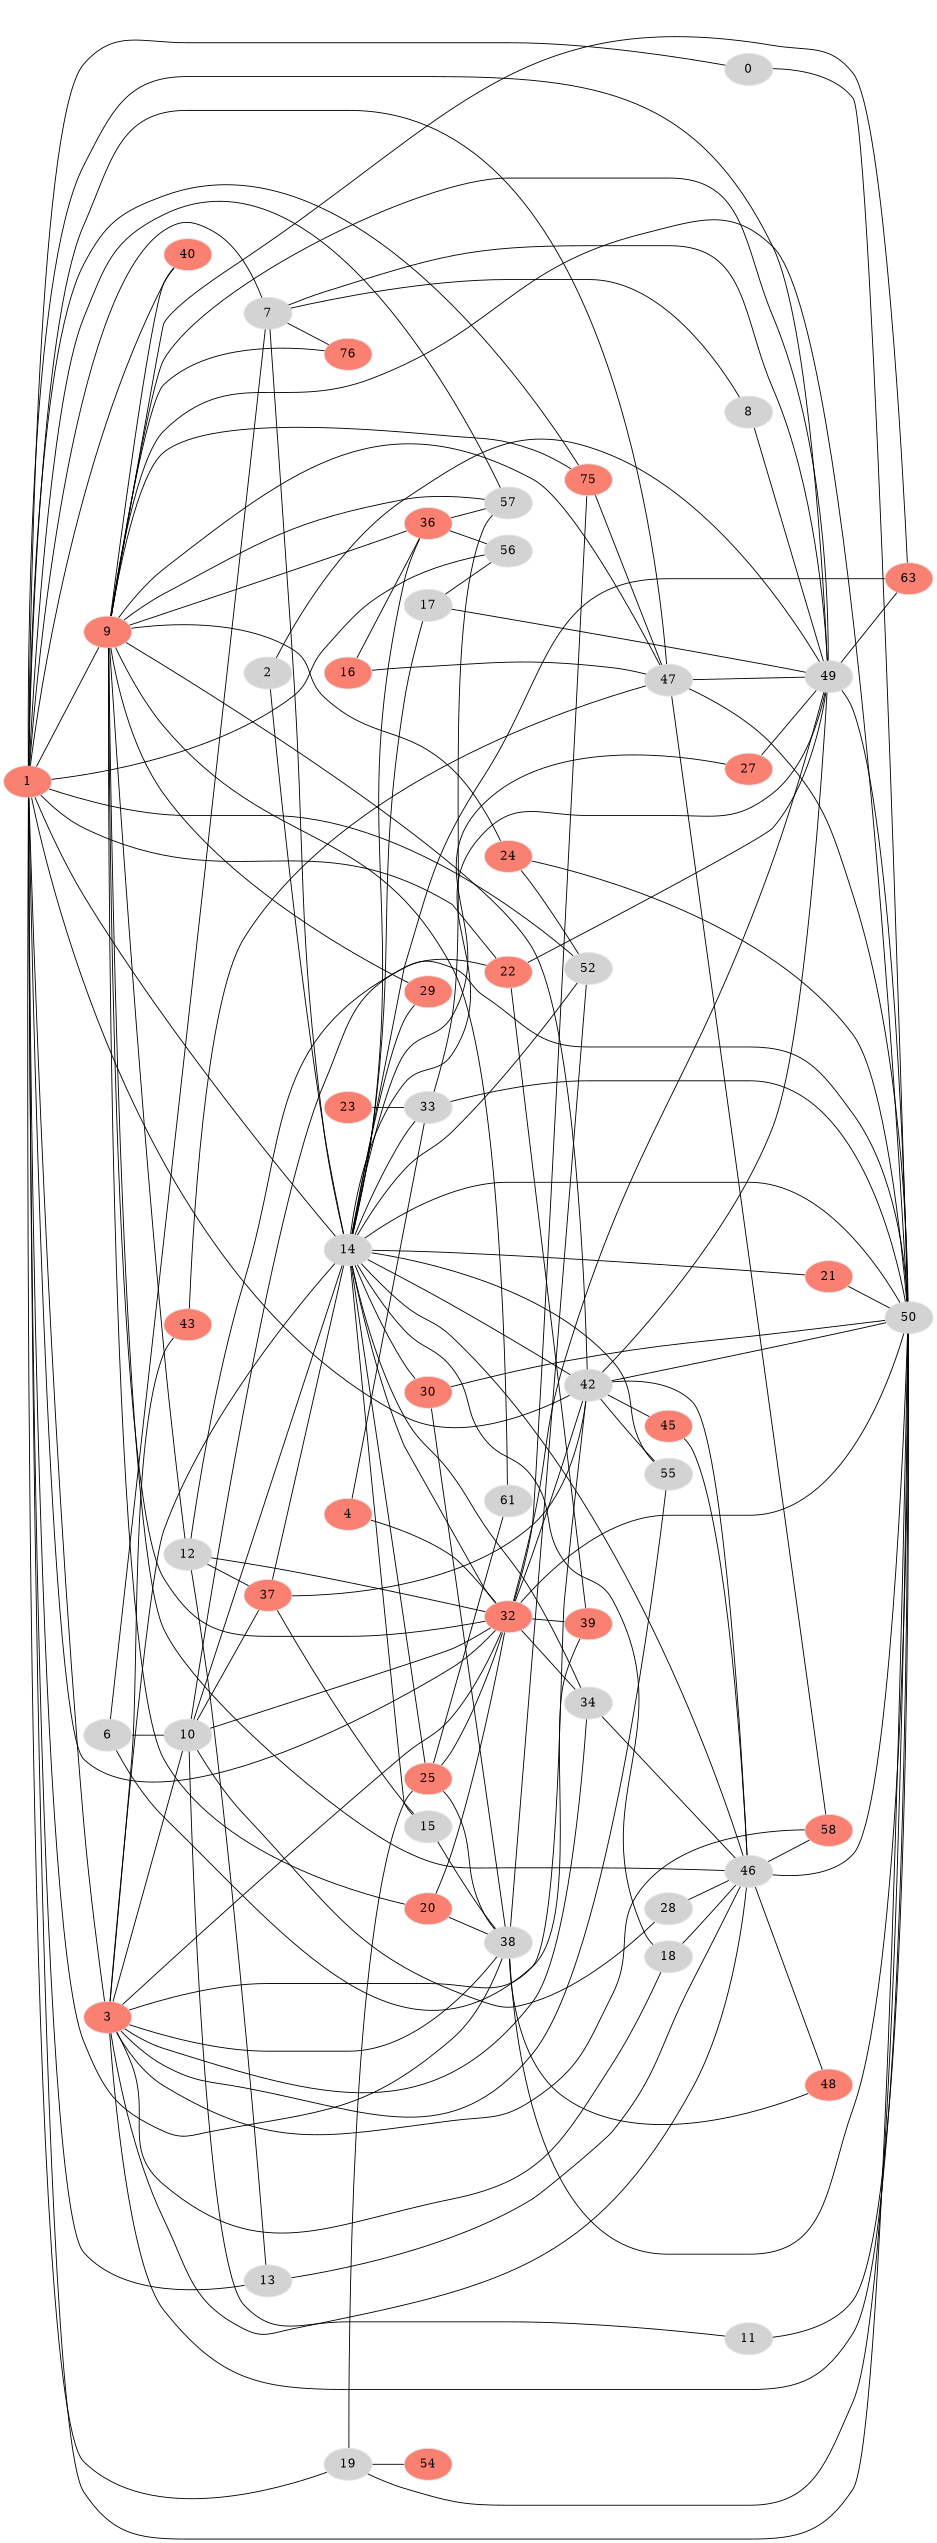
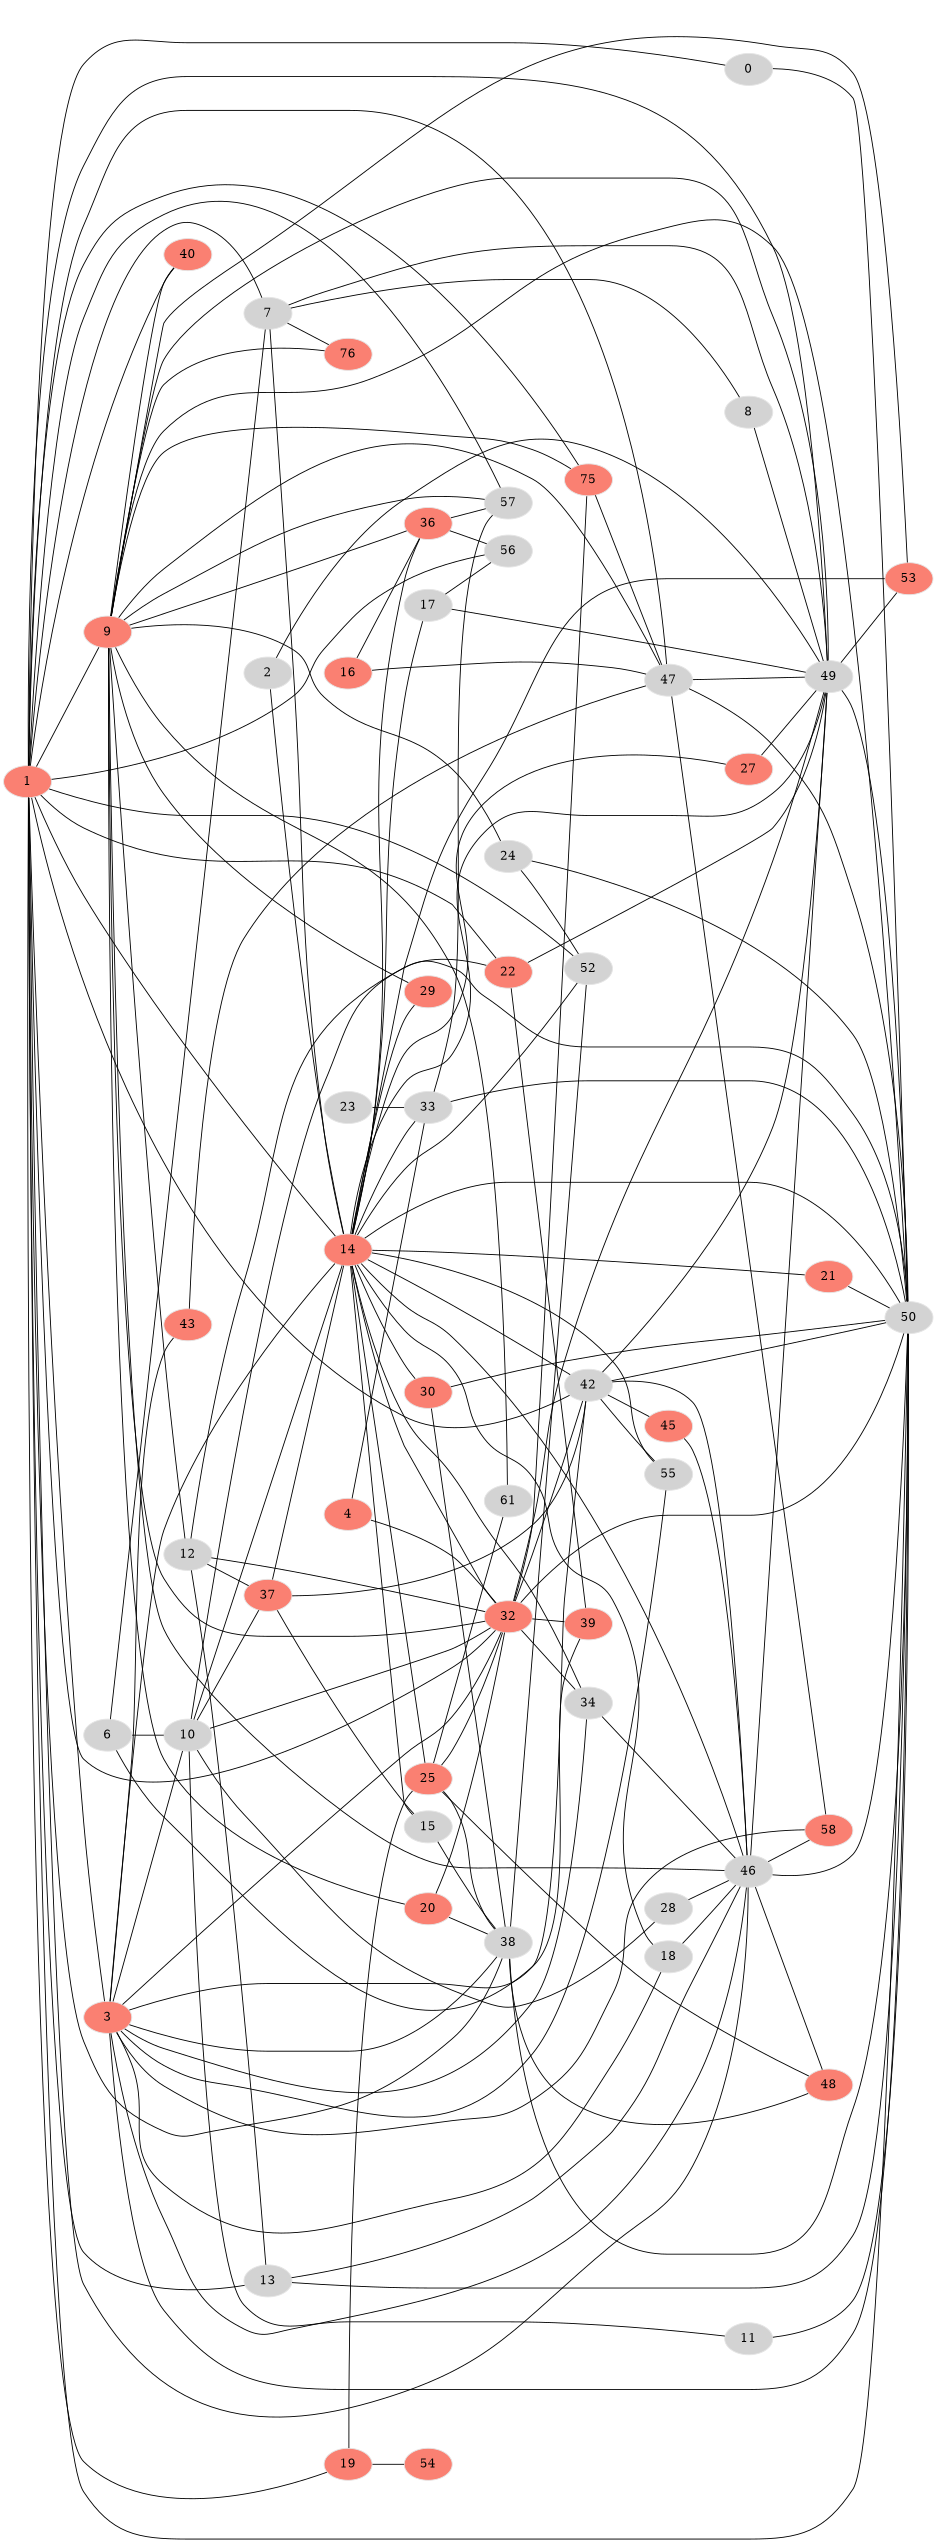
node "63": label "63" -> "53"
node "24": fillcolor salmon -> lightgrey
edge "9" -- "42": removed
node "23": fillcolor salmon -> lightgrey
node "14": fillcolor lightgrey -> salmon
edge "49" -- "46": added
edge "25" -- "48": added
edge "1" -- "46": added
edge "50" -- "19": now "50" -- "13"
node "19": fillcolor lightgrey -> salmon
